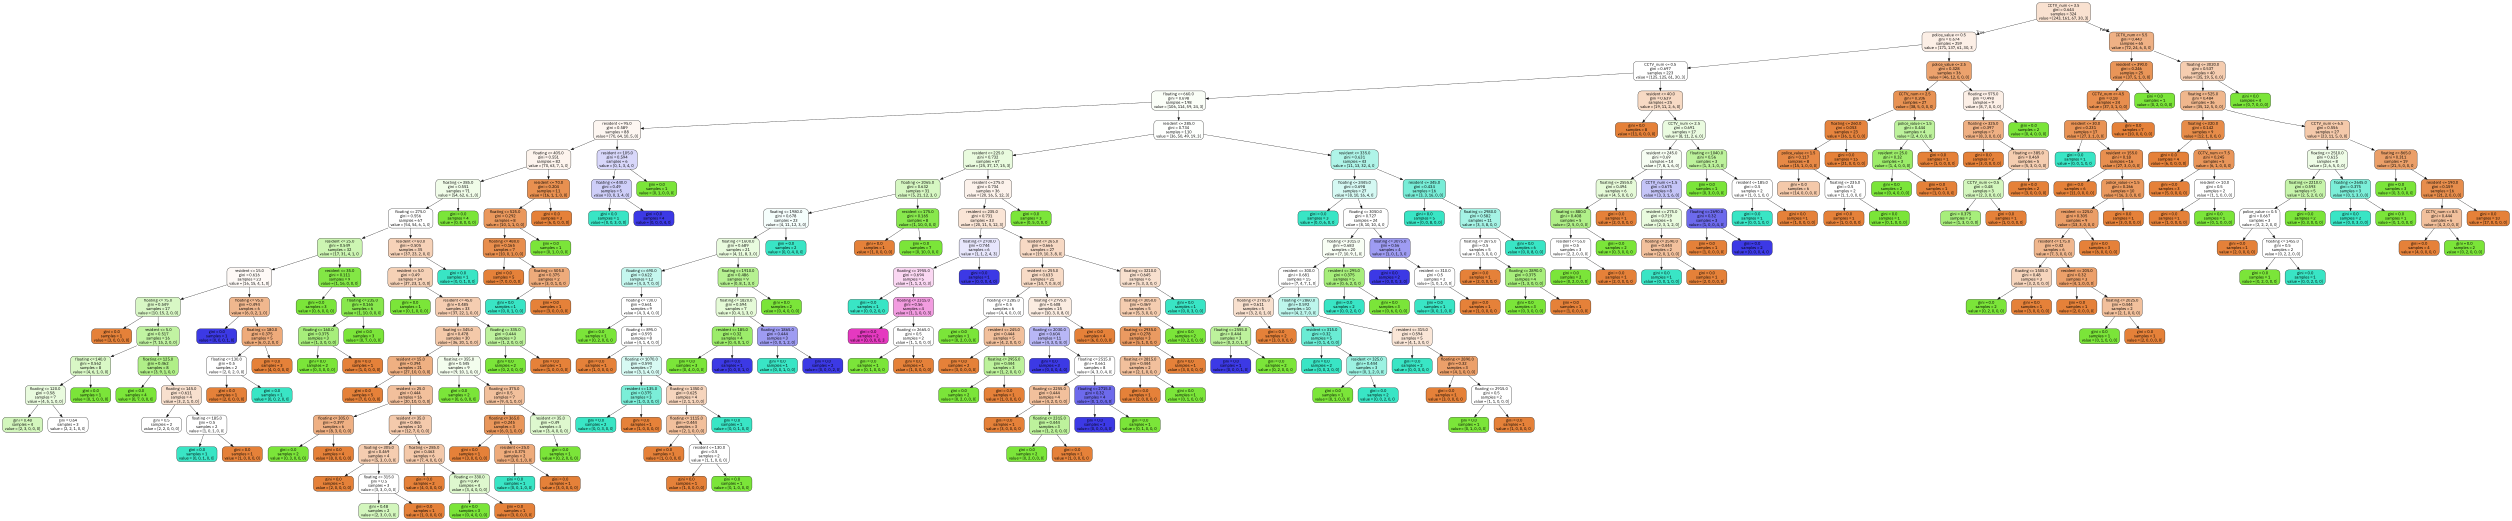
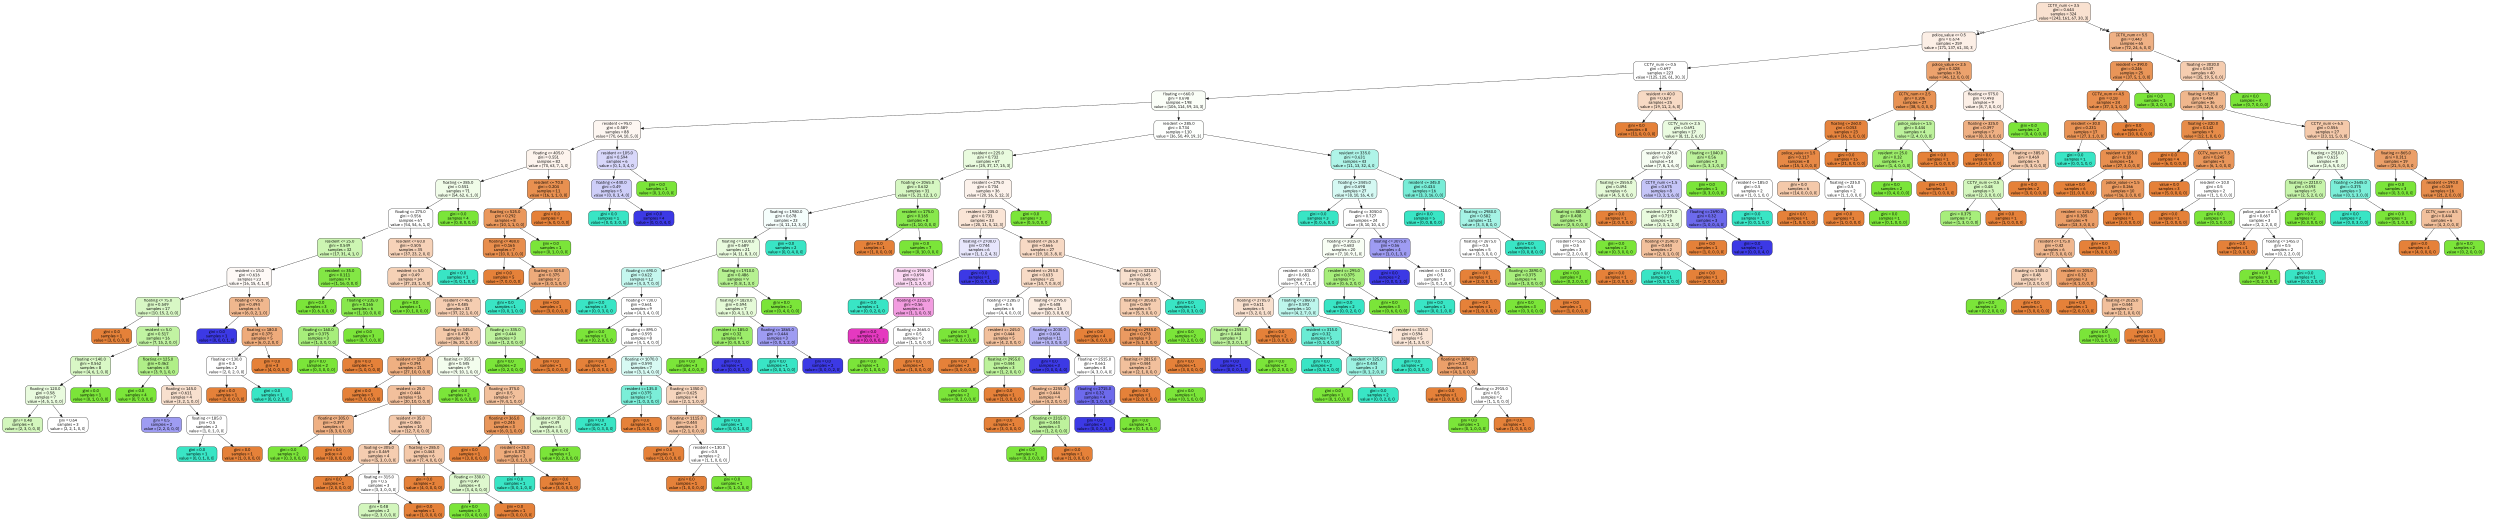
node "gini = 0.0 samples = 7 value = [10, 0, 0, 0, 0]": label "gini = 0.0 samples = 7 value = [10, 0, 0, 0, 0]" -> "gini = 0.0 samples = 0 value = [10, 0, 0, 0, 0]"
node "gini = 0.0 samples = 6 value = [11, 0, 0, 0, 0]": label "gini = 0.0 samples = 6 value = [11, 0, 0, 0, 0]" -> "value = 0.0 samples = 6 value = [11, 0, 0, 0, 0]"
node "gini = 0.0 samples = 3 value = [5, 0, 0, 0, 0]": label "gini = 0.0 samples = 3 value = [5, 0, 0, 0, 0]" -> "value = 0.0 samples = 3 value = [5, 0, 0, 0, 0]"
node "gini = 0.0 samples = 10 value = [17, 0, 0, 0, 0]": removed
node "gini = 0.0 samples = 3 value = [0, 0, 3, 0, 0]": added
node "gini = 0.0 samples = 3 value = [4, 0, 0, 0, 0]": label "gini = 0.0 samples = 3 value = [4, 0, 0, 0, 0]" -> "gini = 0.0 gini = 3 value = [4, 0, 0, 0, 0]"
node "gini = 0.5 samples = 2 value = [2, 2, 0, 0, 0]": fillcolor #ffffff -> #9e9cf2
node "gini = 0.0 samples = 4 value = [8, 0, 0, 0, 0]": label "gini = 0.0 samples = 4 value = [8, 0, 0, 0, 0]" -> "gini = 0.0 police = 4 value = [8, 0, 0, 0, 0]"
